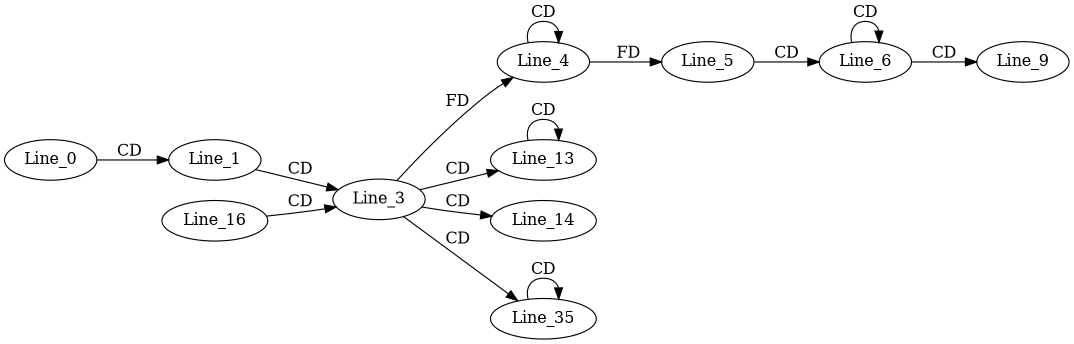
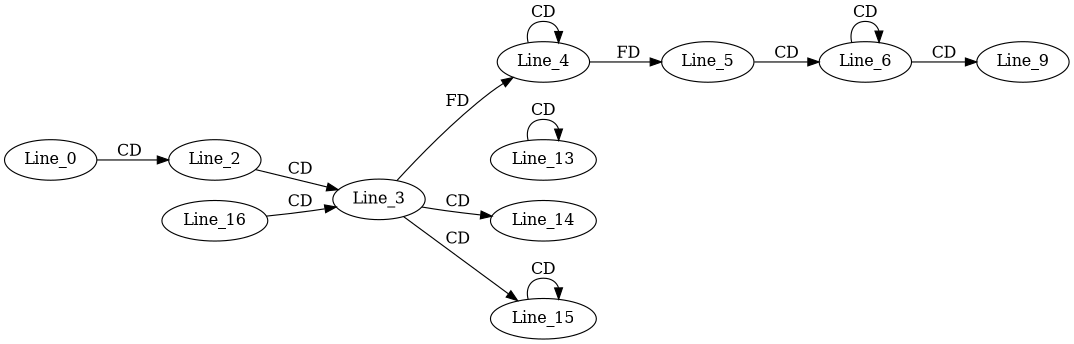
node "Line_1": label "Line_1" -> "Line_2"
edge "Line_3" -> "Line_13": removed, label "CD"
node "Line_35": label "Line_35" -> "Line_15"
